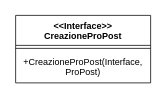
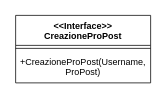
node "+CreazioneProPost(Interface, ProPost)": label "+CreazioneProPost(Interface, ProPost)" -> "+CreazioneProPost(Username, ProPost)"
